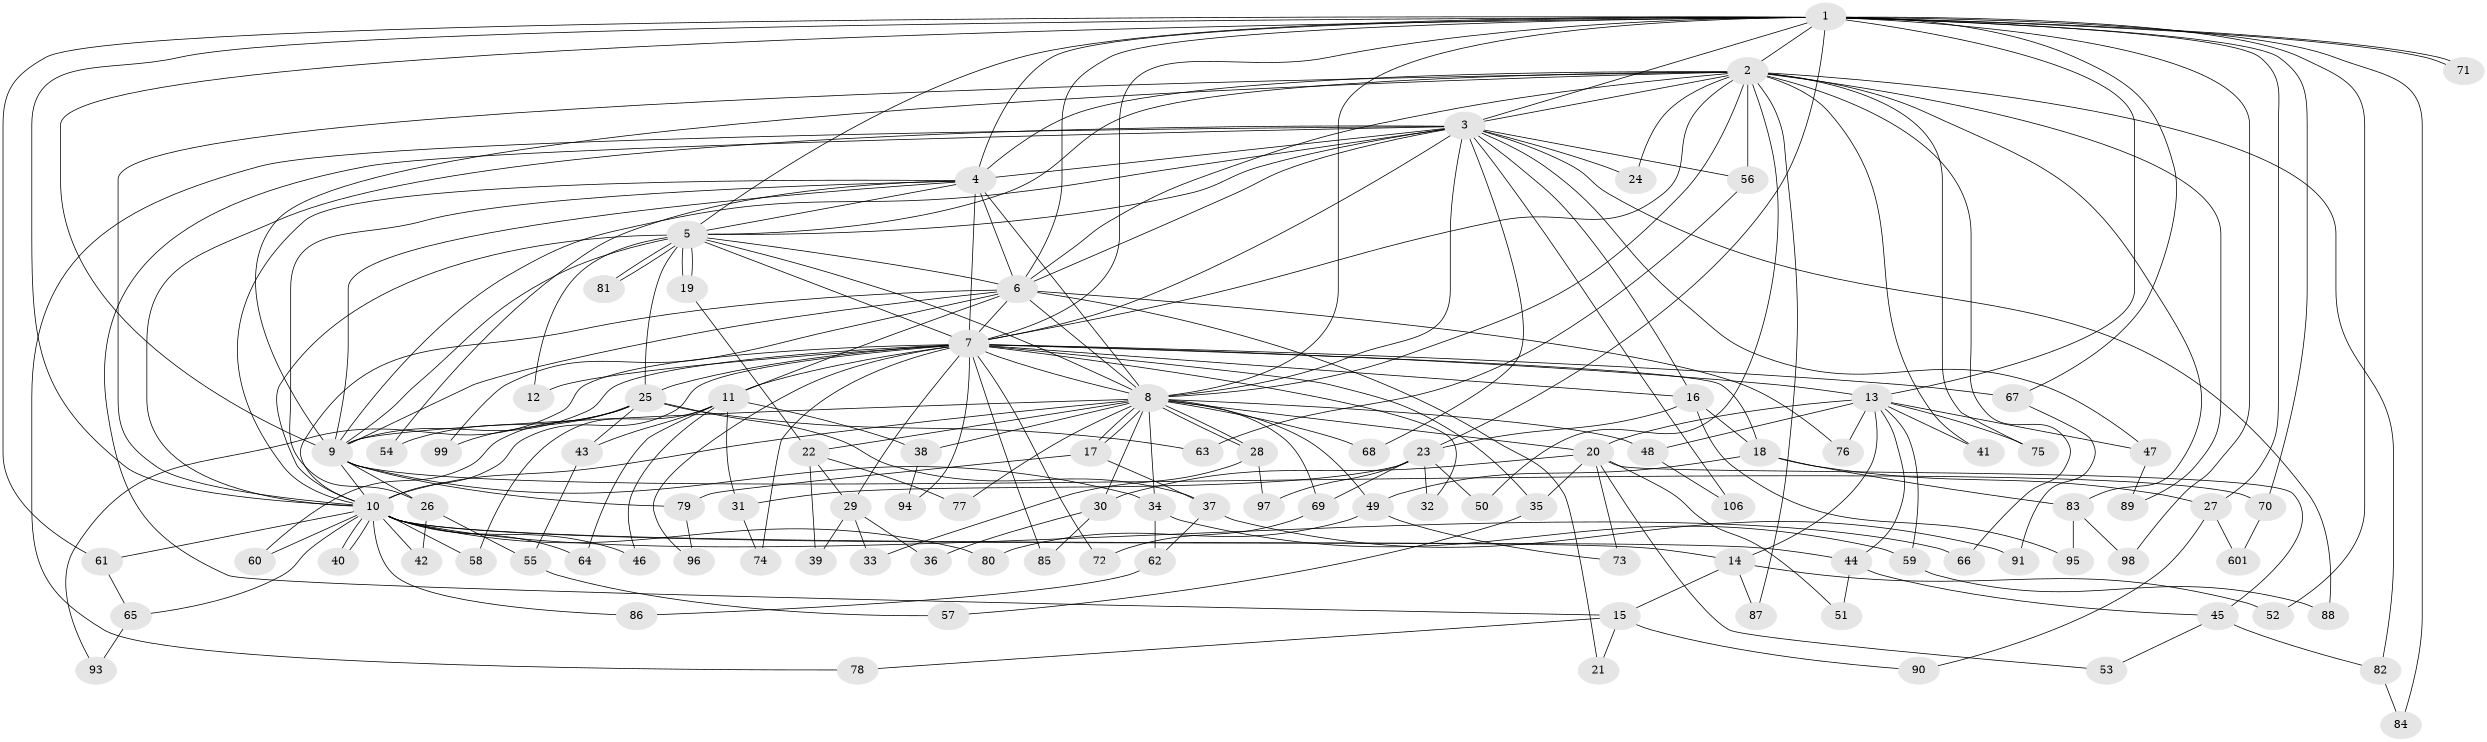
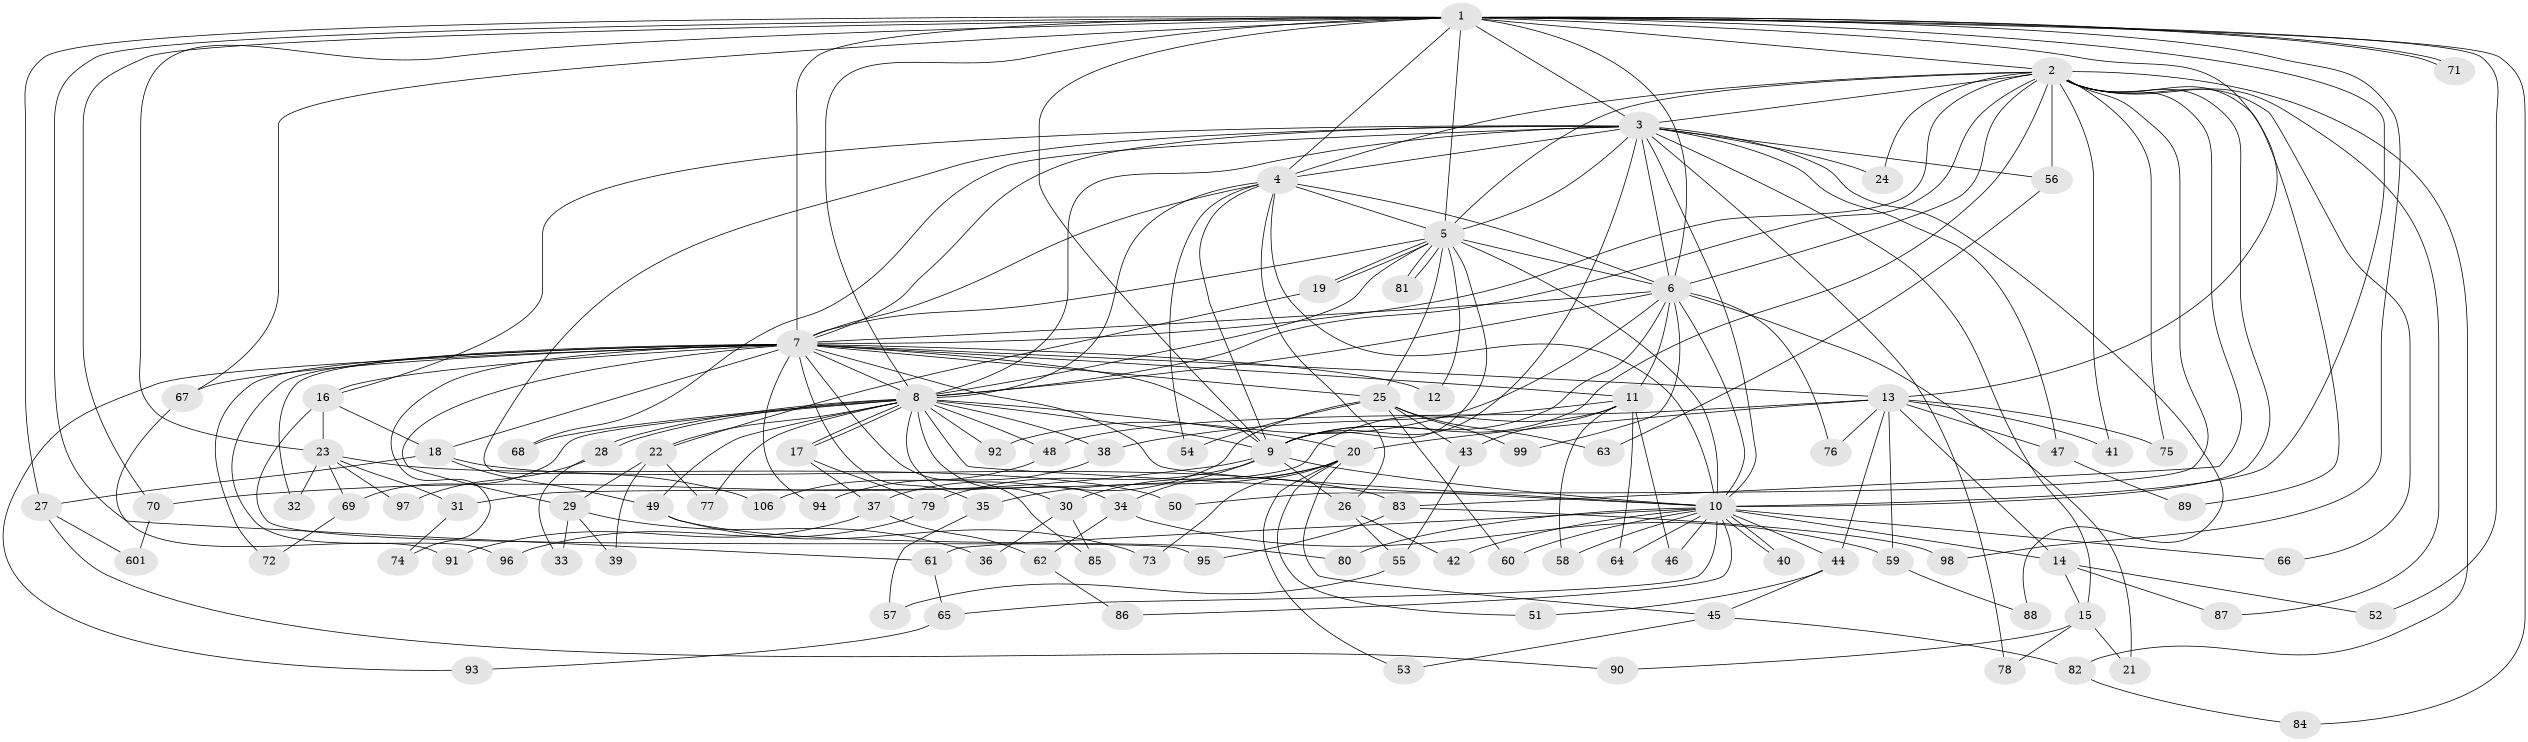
node "92": added
